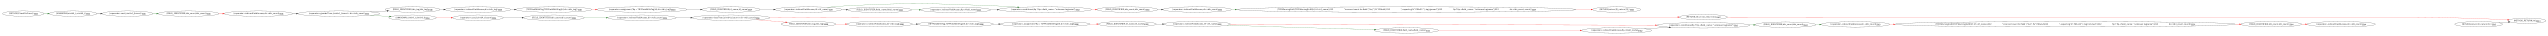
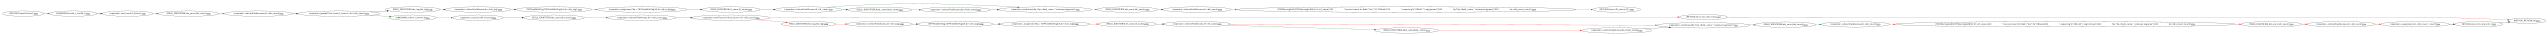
node "(<operator>.assignment,dir->tdir_count = count)": added
